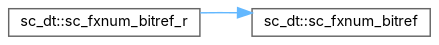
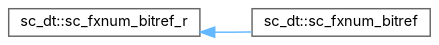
edge "sc_dt::sc_fxnum_bitref_r" -> "sc_dt::sc_fxnum_bitref": reversed
